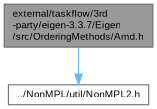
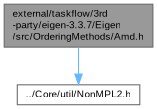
node "../NonMPL/util/NonMPL2.h": label "../NonMPL/util/NonMPL2.h" -> "../Core/util/NonMPL2.h"
